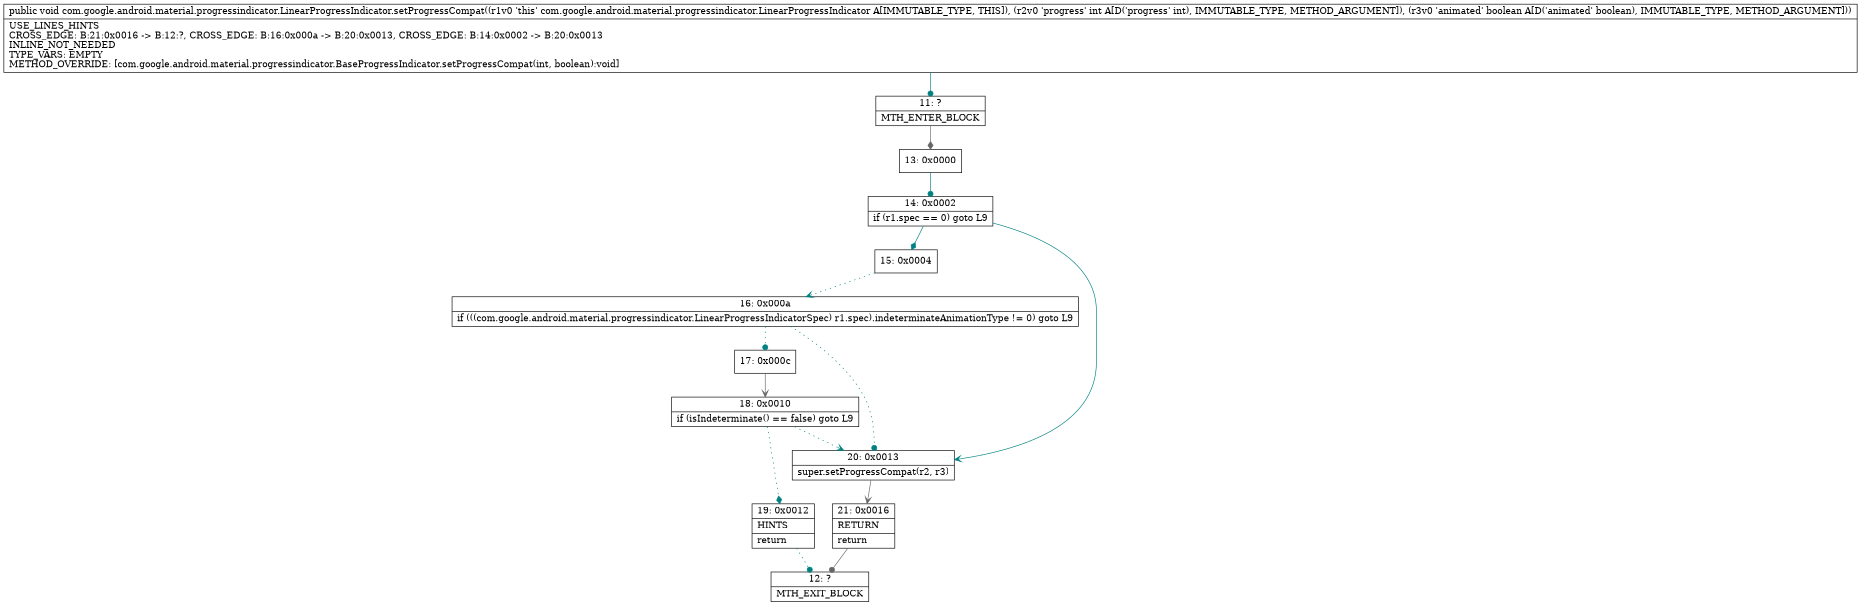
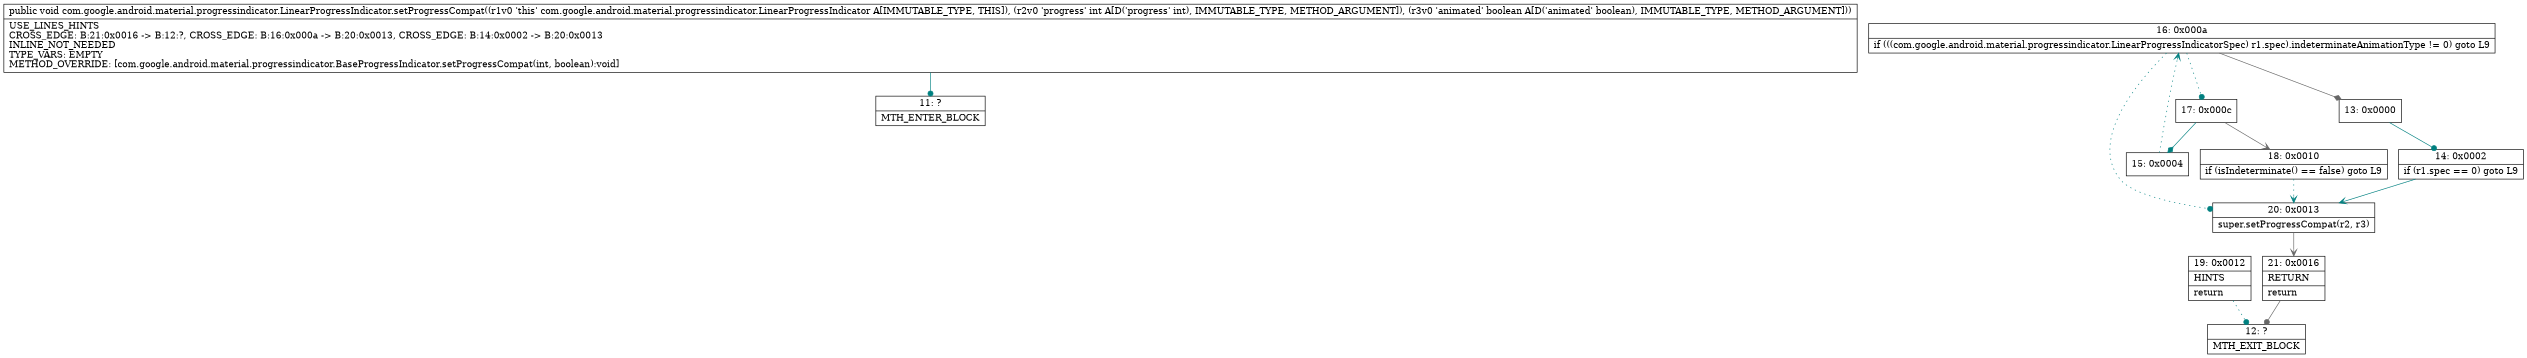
edge "11: ?" -> "13: 0x0000": now "16: 0x000a" -> "13: 0x0000"
edge "14: 0x0002" -> "15: 0x0004": now "17: 0x000c" -> "15: 0x0004"
edge "18: 0x0010" -> "19: 0x0012": removed
